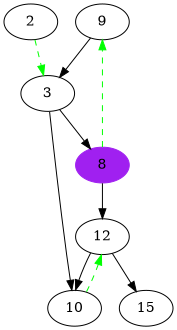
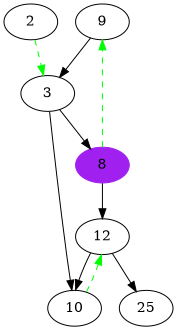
node "15": label "15" -> "25"
